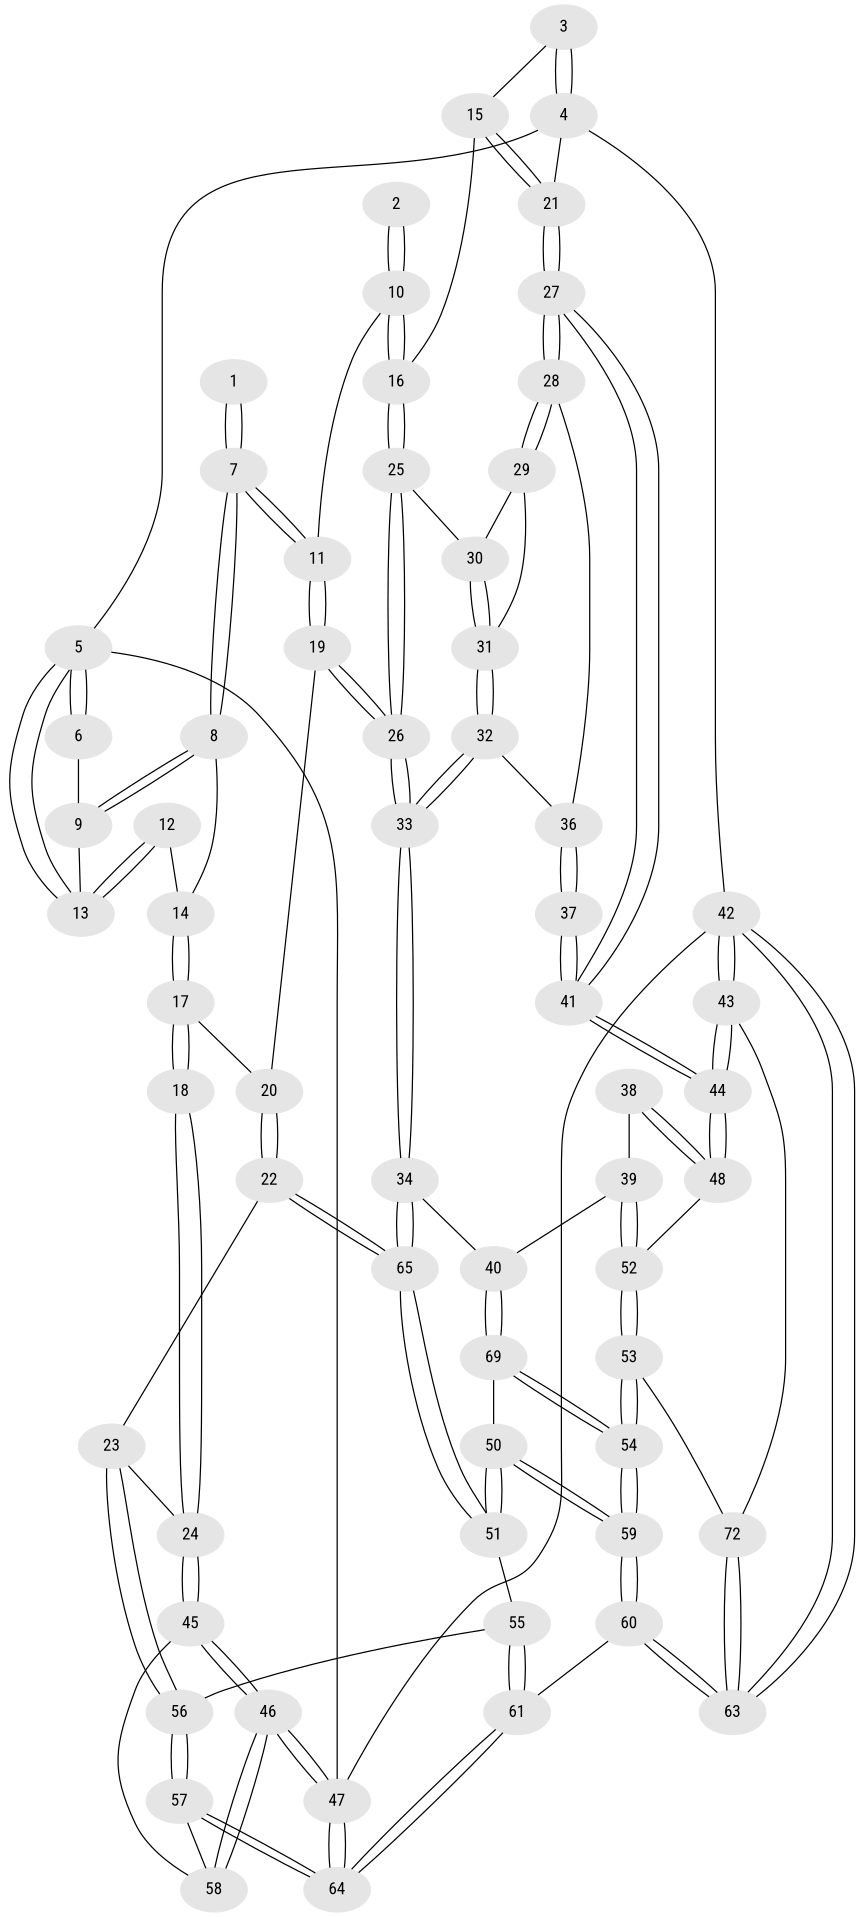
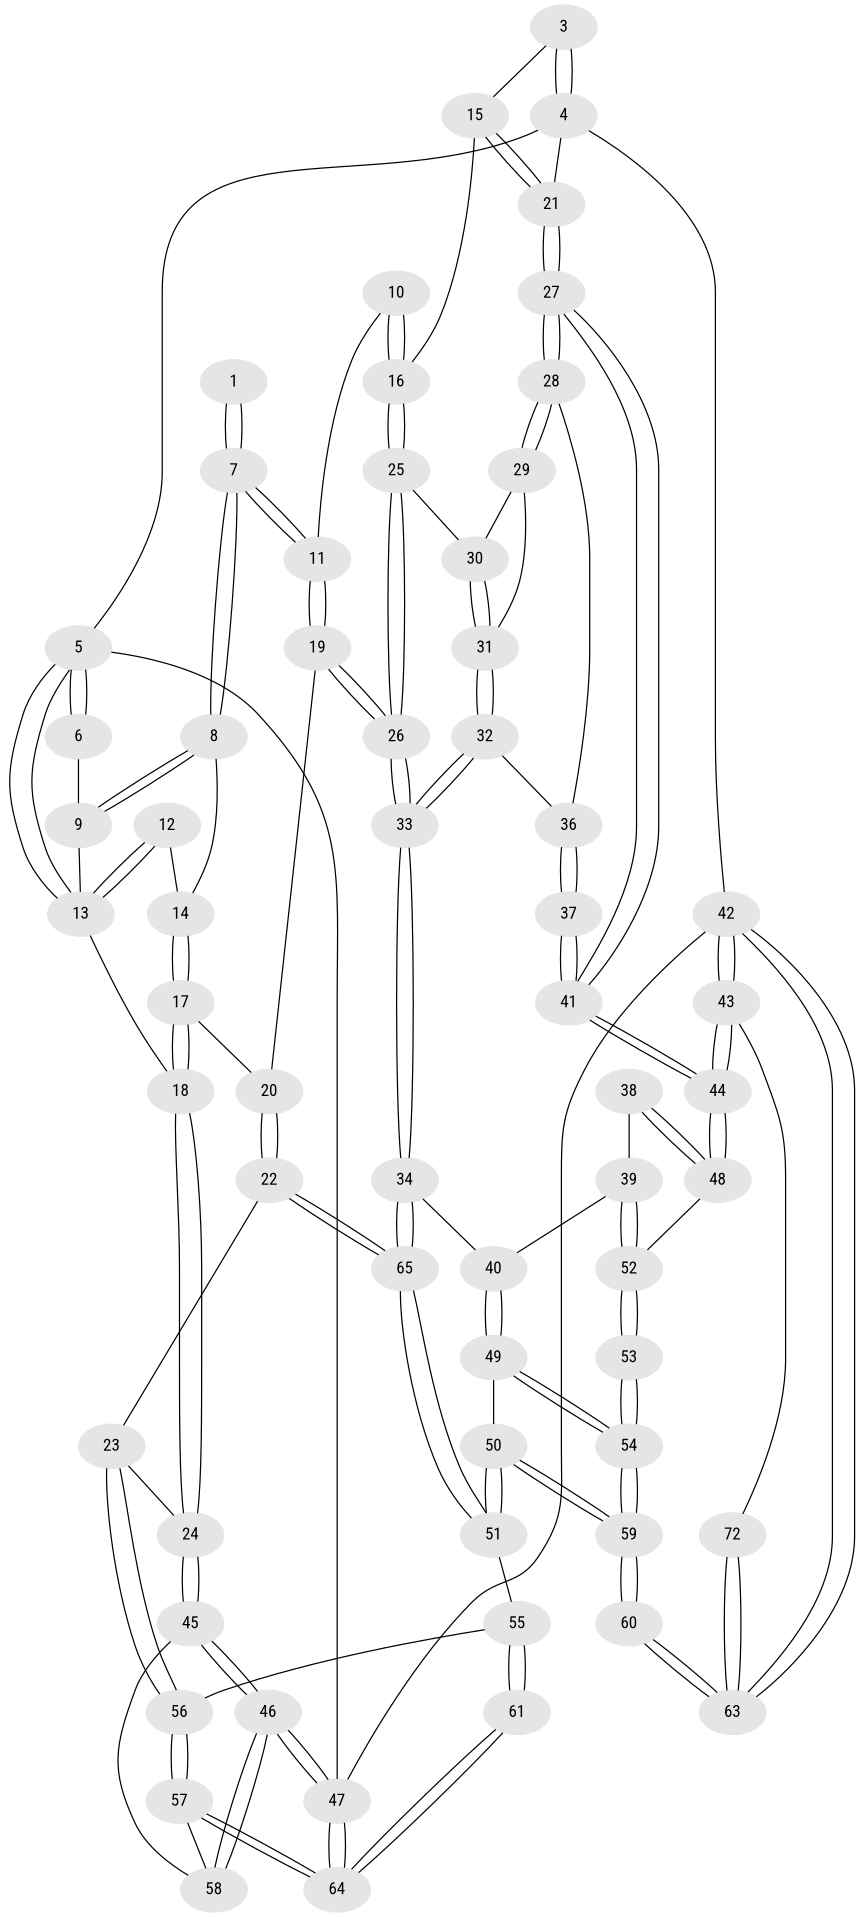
node "2": removed
edge "13" -- "18": added
node "69": label "69" -> "49"
edge "53" -- "72": removed
edge "60" -- "61": removed
